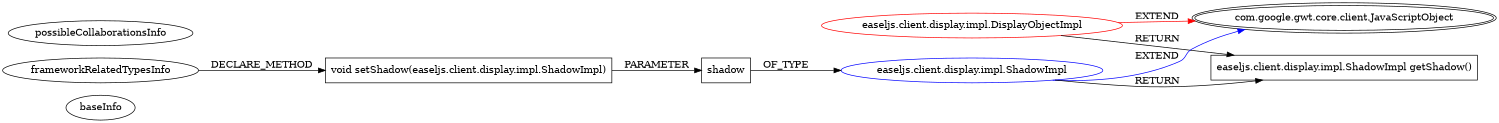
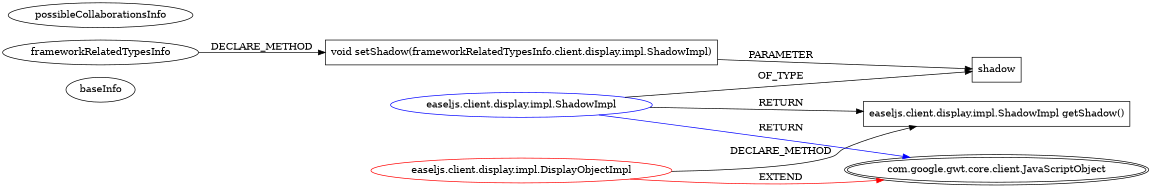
edge "easeljs.client.display.impl.DisplayObjectImpl" -> "easeljs.client.display.impl.ShadowImpl getShadow()": label "RETURN" -> "DECLARE_METHOD"
edge "easeljs.client.display.impl.ShadowImpl" -> "com.google.gwt.core.client.JavaScriptObject": label "EXTEND" -> "RETURN"
node "void setShadow(easeljs.client.display.impl.ShadowImpl)": label "void setShadow(easeljs.client.display.impl.ShadowImpl)" -> "void setShadow(frameworkRelatedTypesInfo.client.display.impl.ShadowImpl)"
edge "shadow" -> "easeljs.client.display.impl.ShadowImpl": reversed
